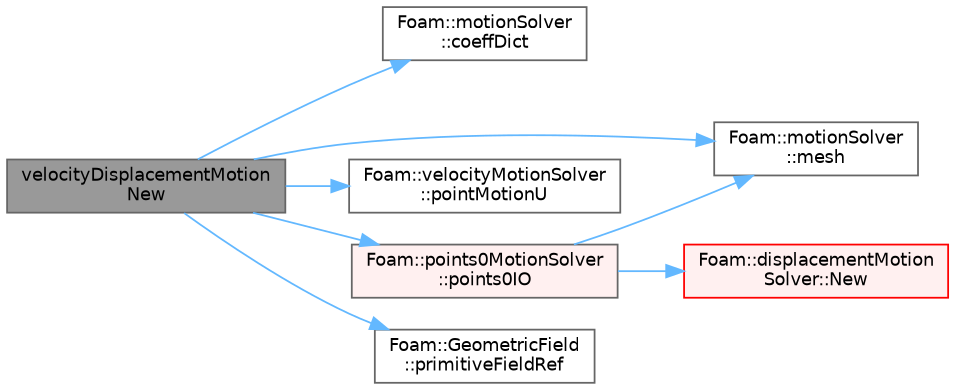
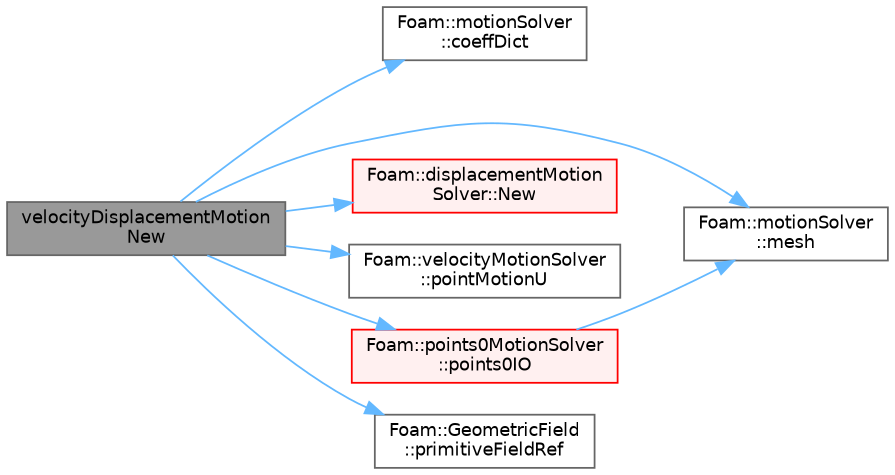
node "Foam::points0MotionSolver ::points0IO": color grey40 -> red
edge "Foam::points0MotionSolver ::points0IO" -> "Foam::displacementMotion Solver::New": now "velocityDisplacementMotion New" -> "Foam::displacementMotion Solver::New"
